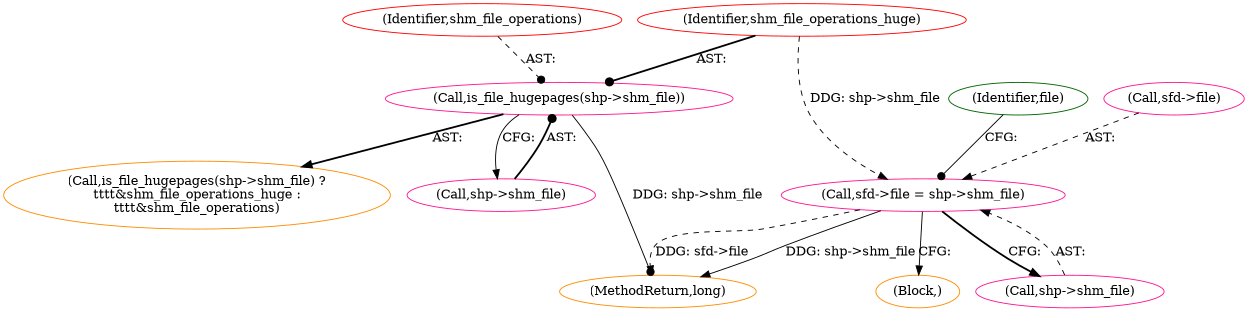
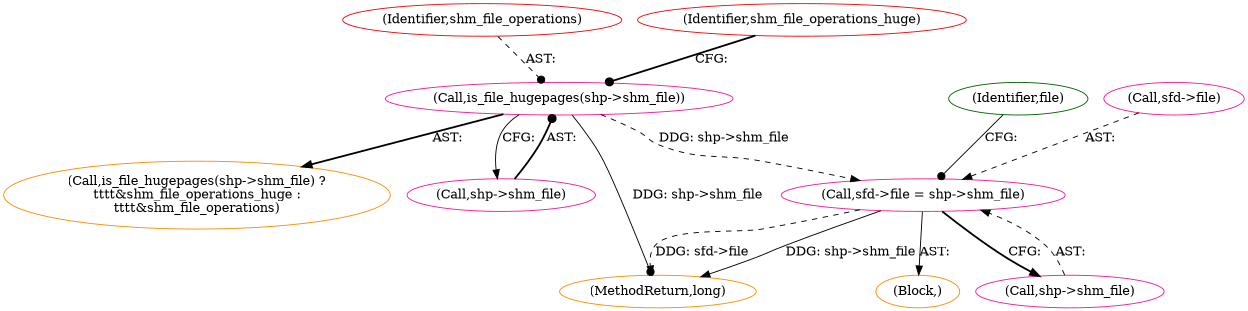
edge "(Identifier,shm_file_operations_huge)" -> "(Call,is_file_hugepages(shp->shm_file))": label "AST: " -> "CFG: "
edge "(Identifier,shm_file_operations_huge)" -> "(Call,sfd->file = shp->shm_file)": now "(Call,is_file_hugepages(shp->shm_file))" -> "(Call,sfd->file = shp->shm_file)"
edge "(Call,sfd->file = shp->shm_file)" -> "(Block,)": label "CFG: " -> "AST: "
